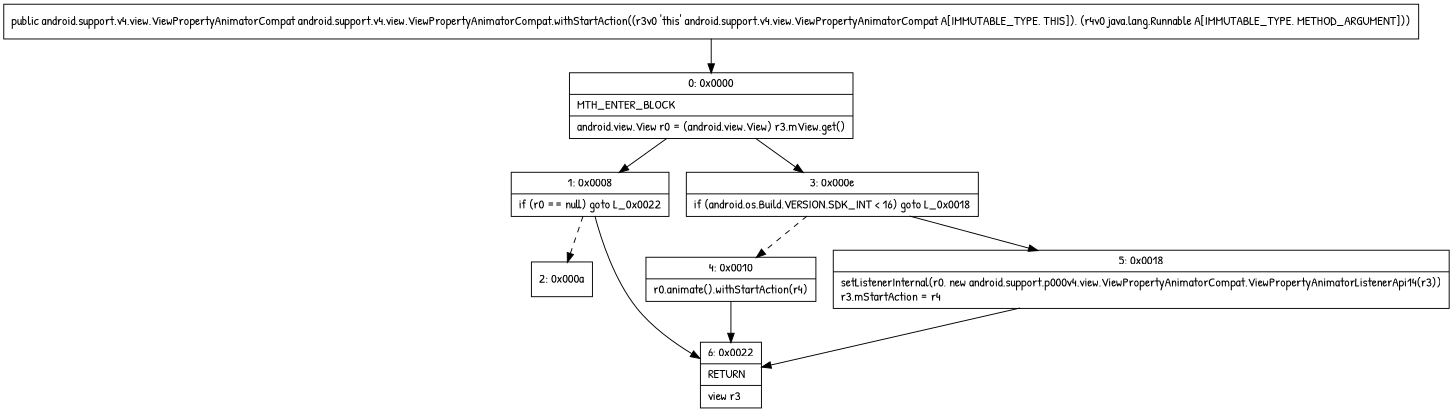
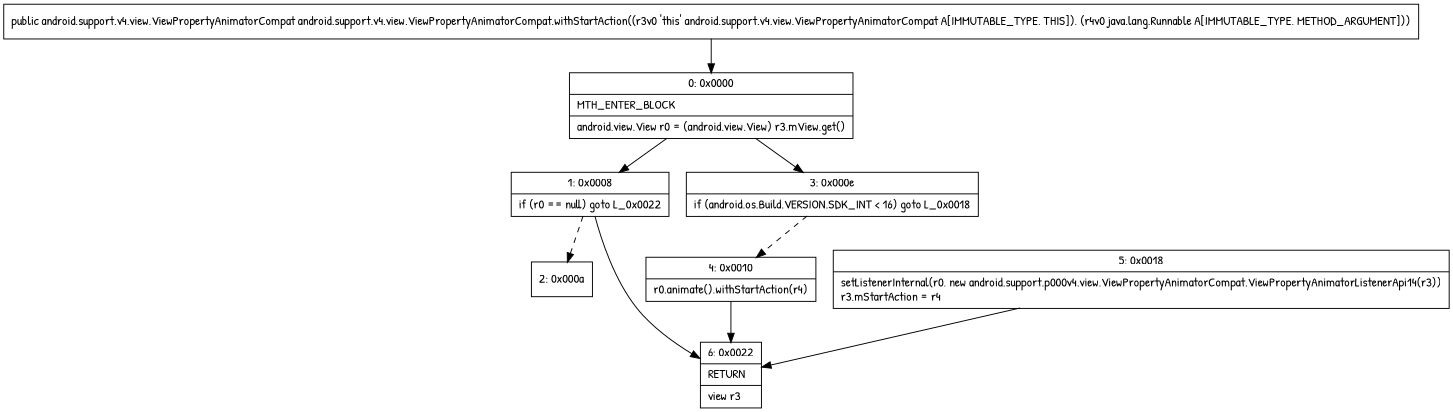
edge "3: 0x000e" -> "5: 0x0018": removed
